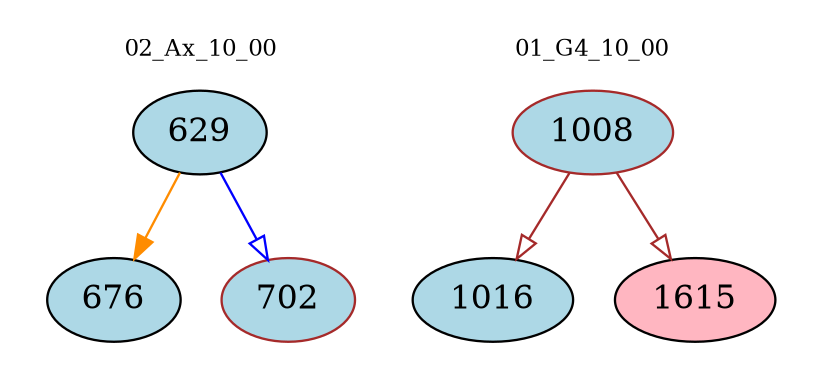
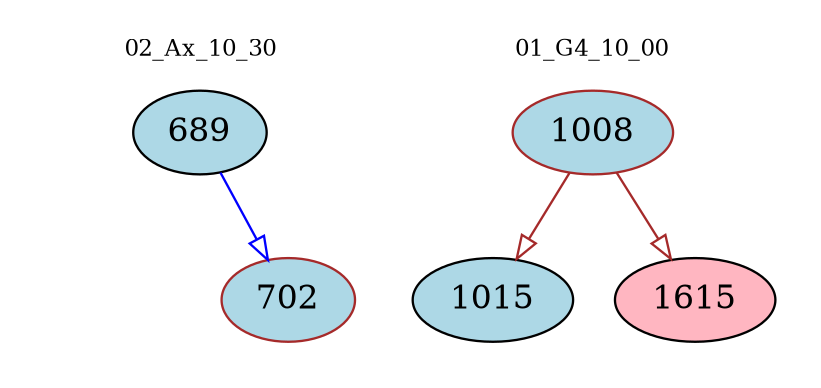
cluster "02_Ax_10_00": label "02_Ax_10_00" -> "02_Ax_10_30"
node "629": label "629" -> "689"
node "676": removed
node "1016": label "1016" -> "1015"
